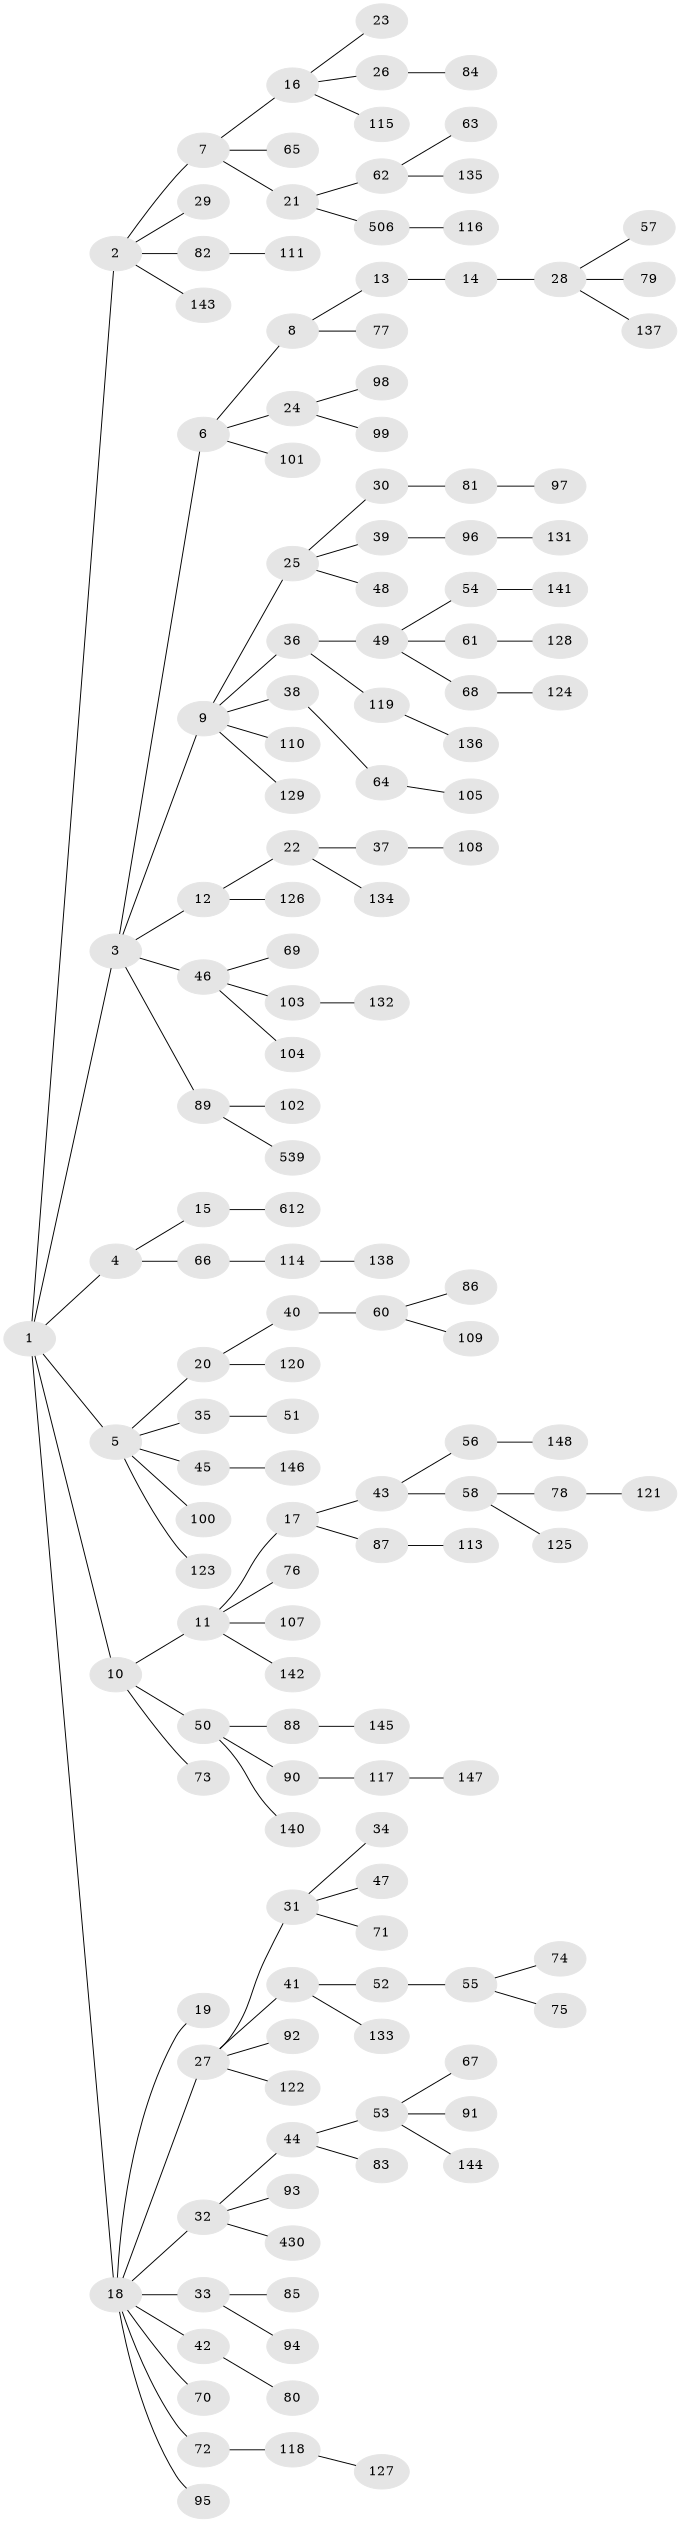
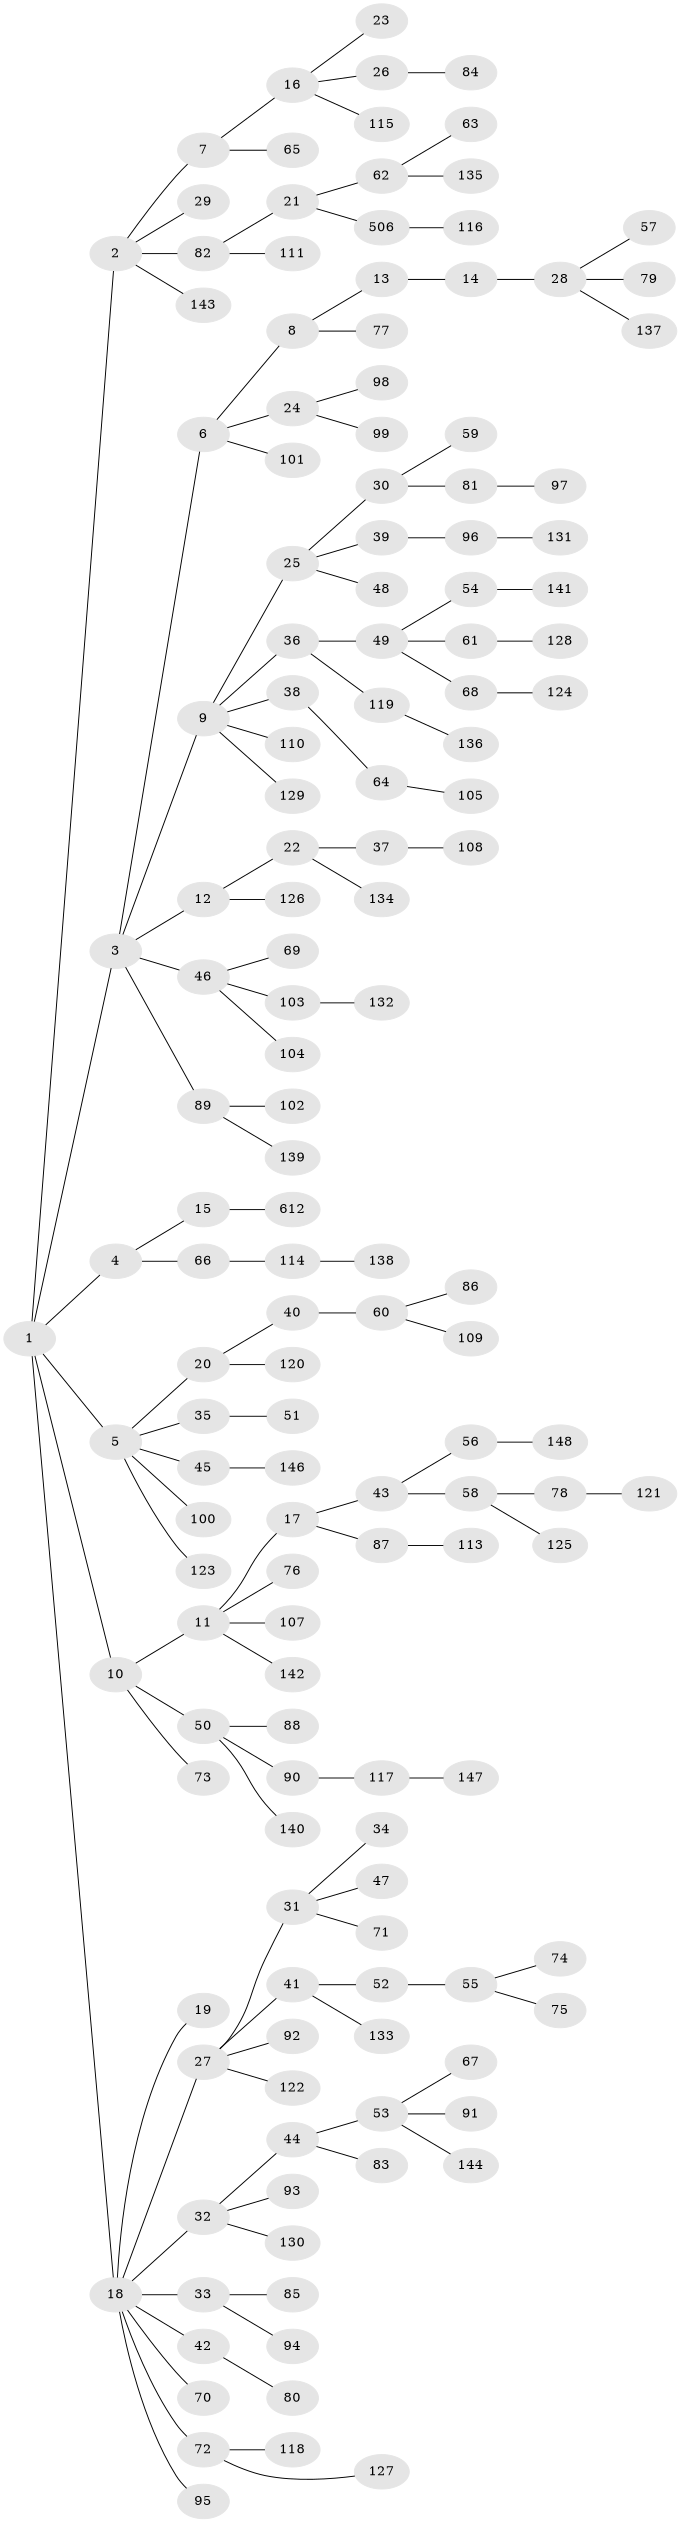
edge "7" -- "21": now "82" -- "21"
node "59": added
node "539": label "539" -> "139"
node "145": removed
node "430": label "430" -> "130"
edge "118" -- "127": now "72" -- "127"
